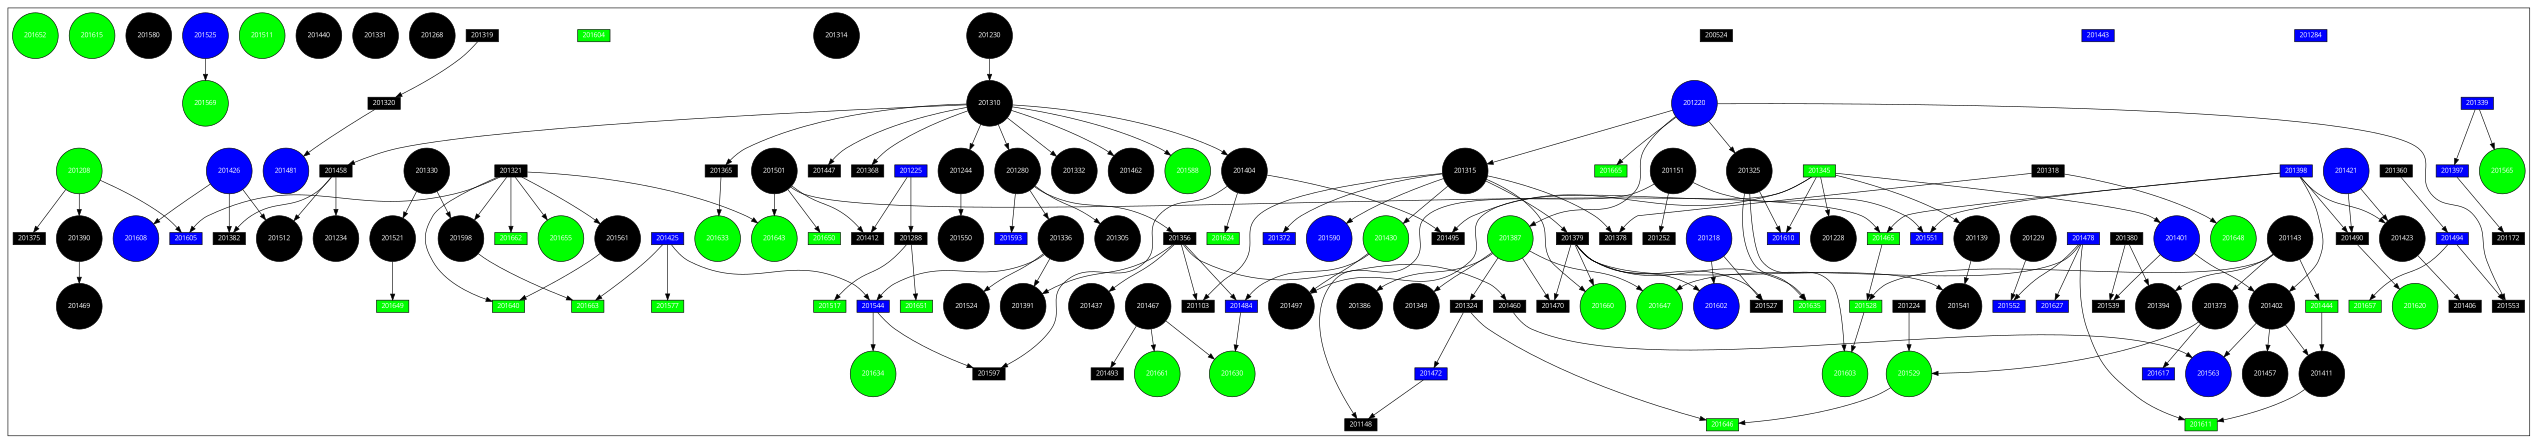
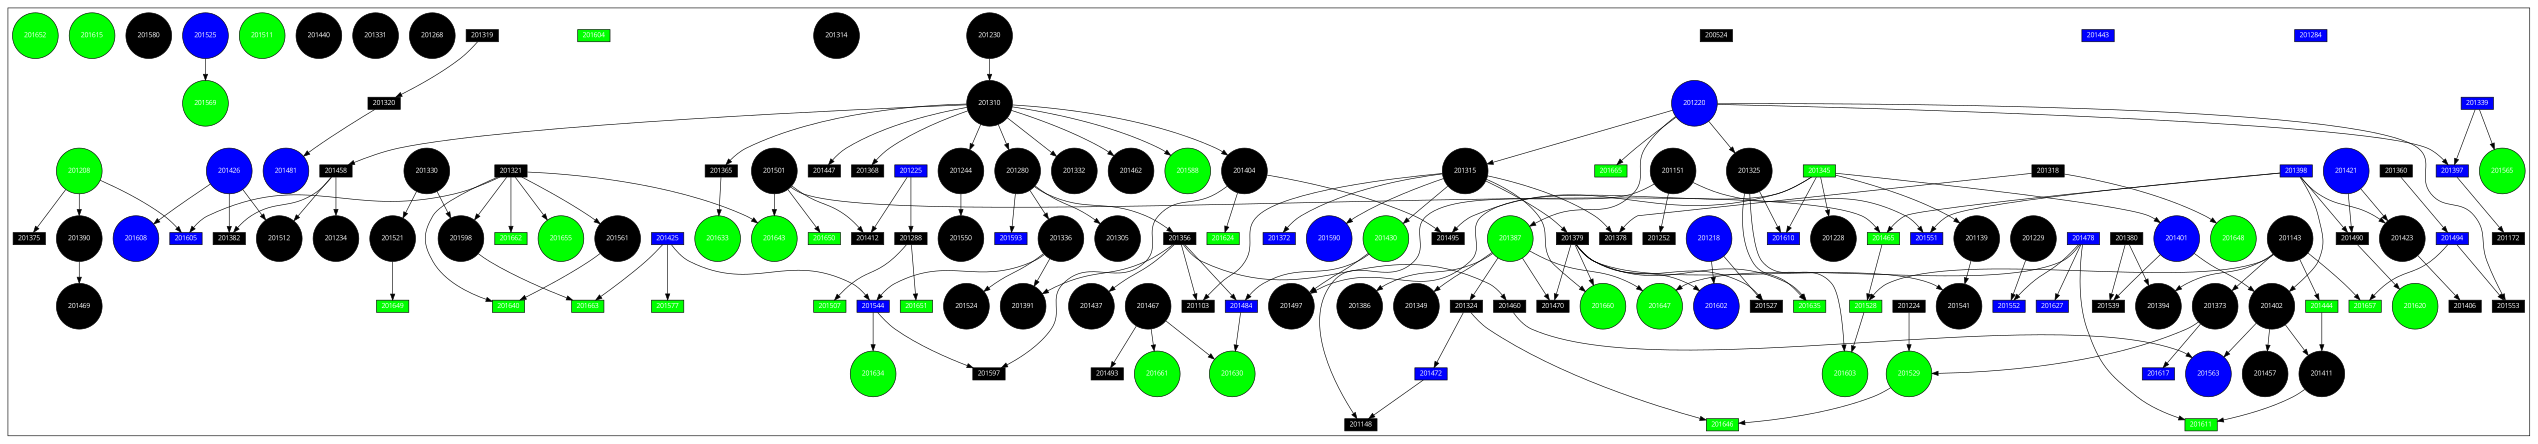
edge "201220" -- "201397": added
edge "201143" -- "201657": added
node "201517": label "201517" -> "201507"
